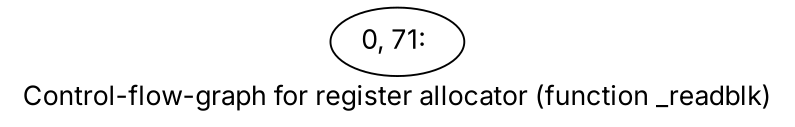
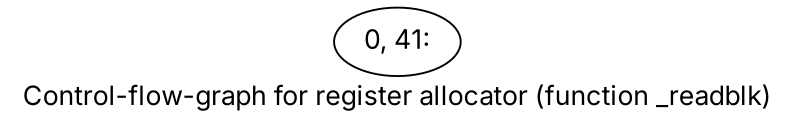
node "0, 71:": label "0, 71:" -> "0, 41:"
